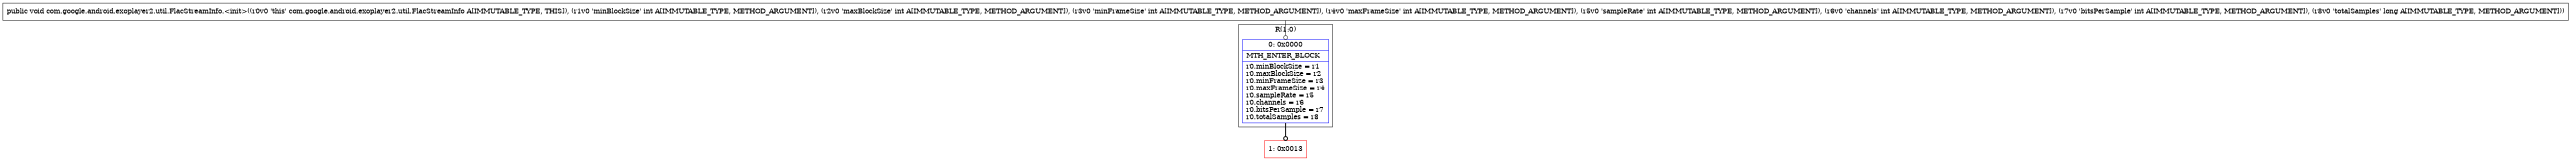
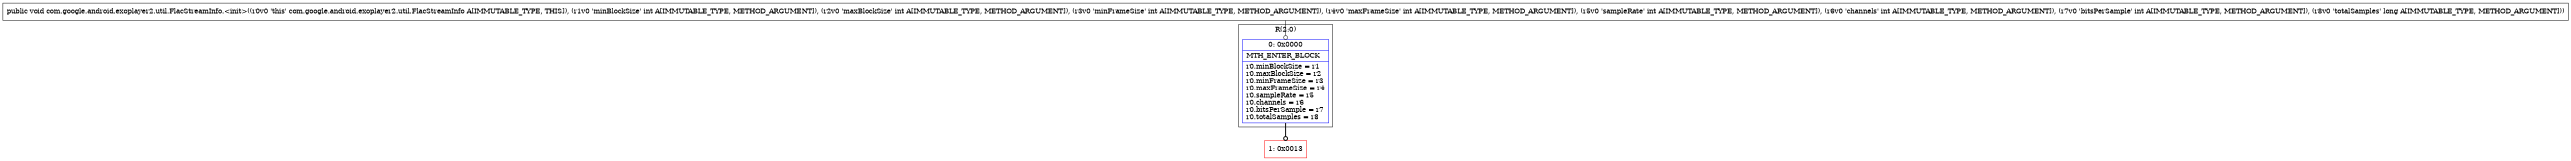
cluster "R(1:0)": label "R(1:0)" -> "R(2:0)"
